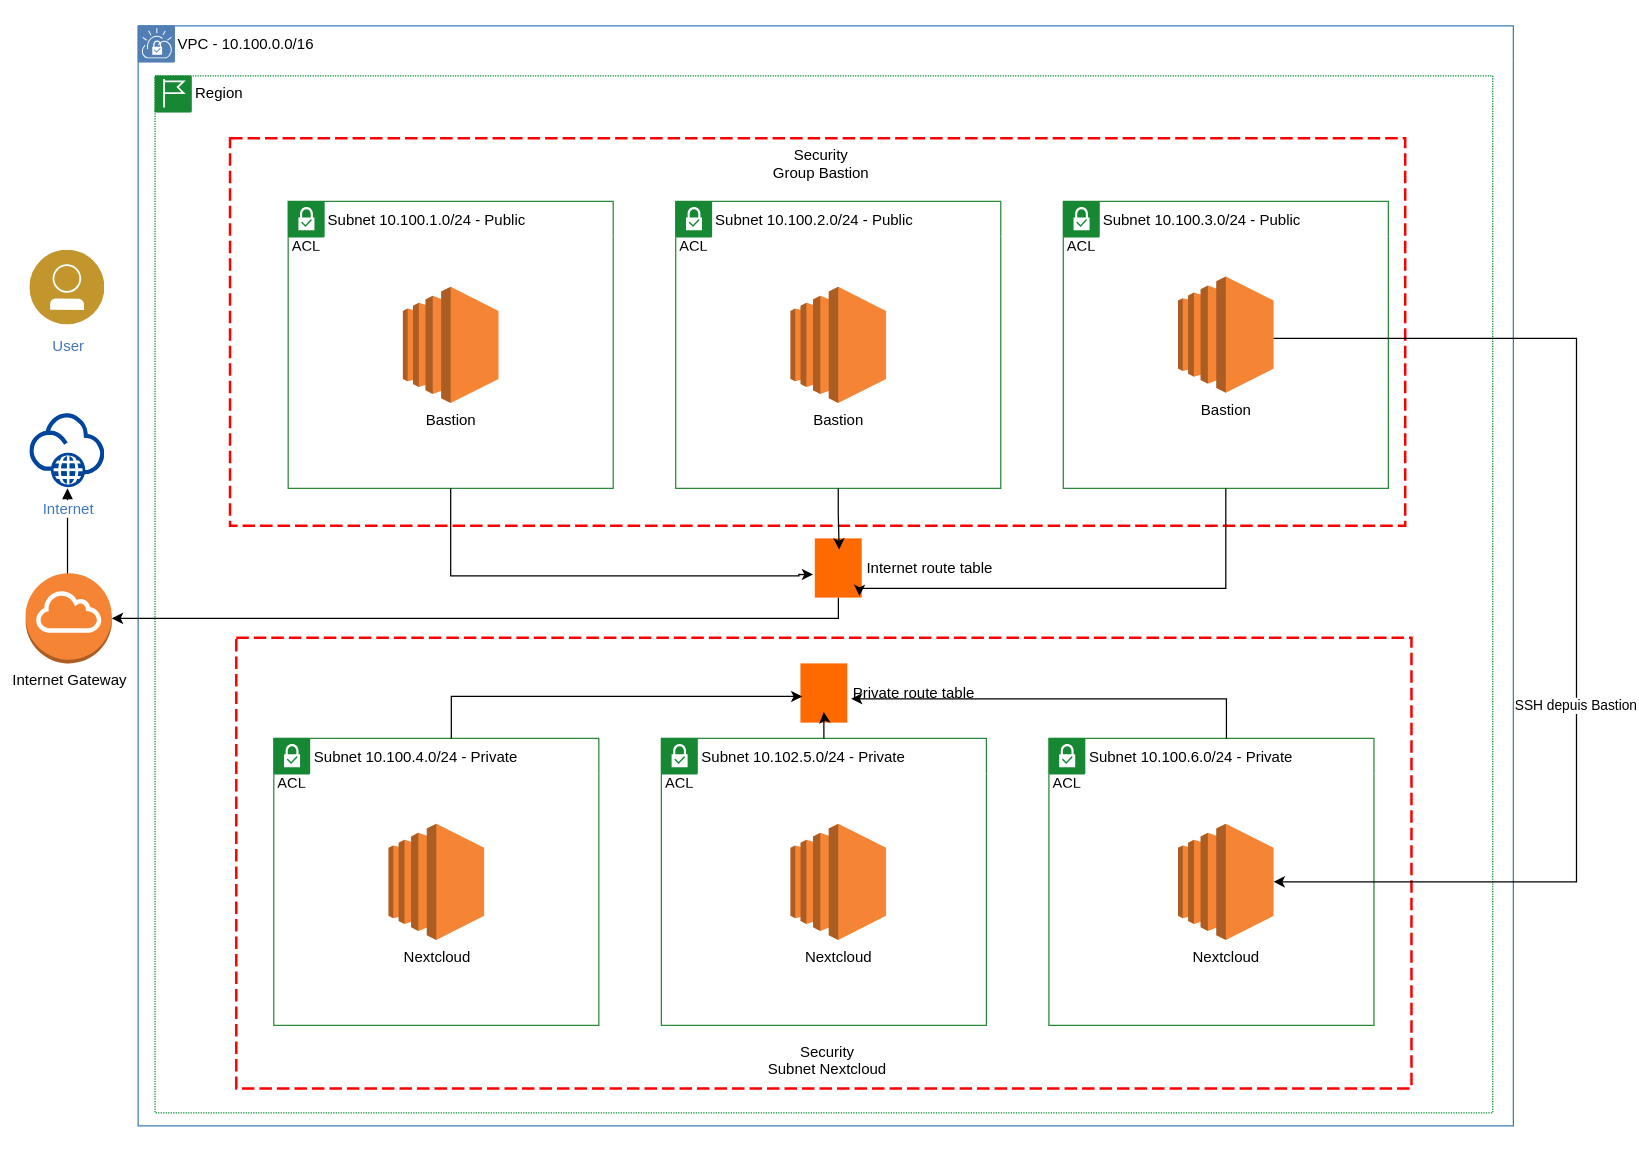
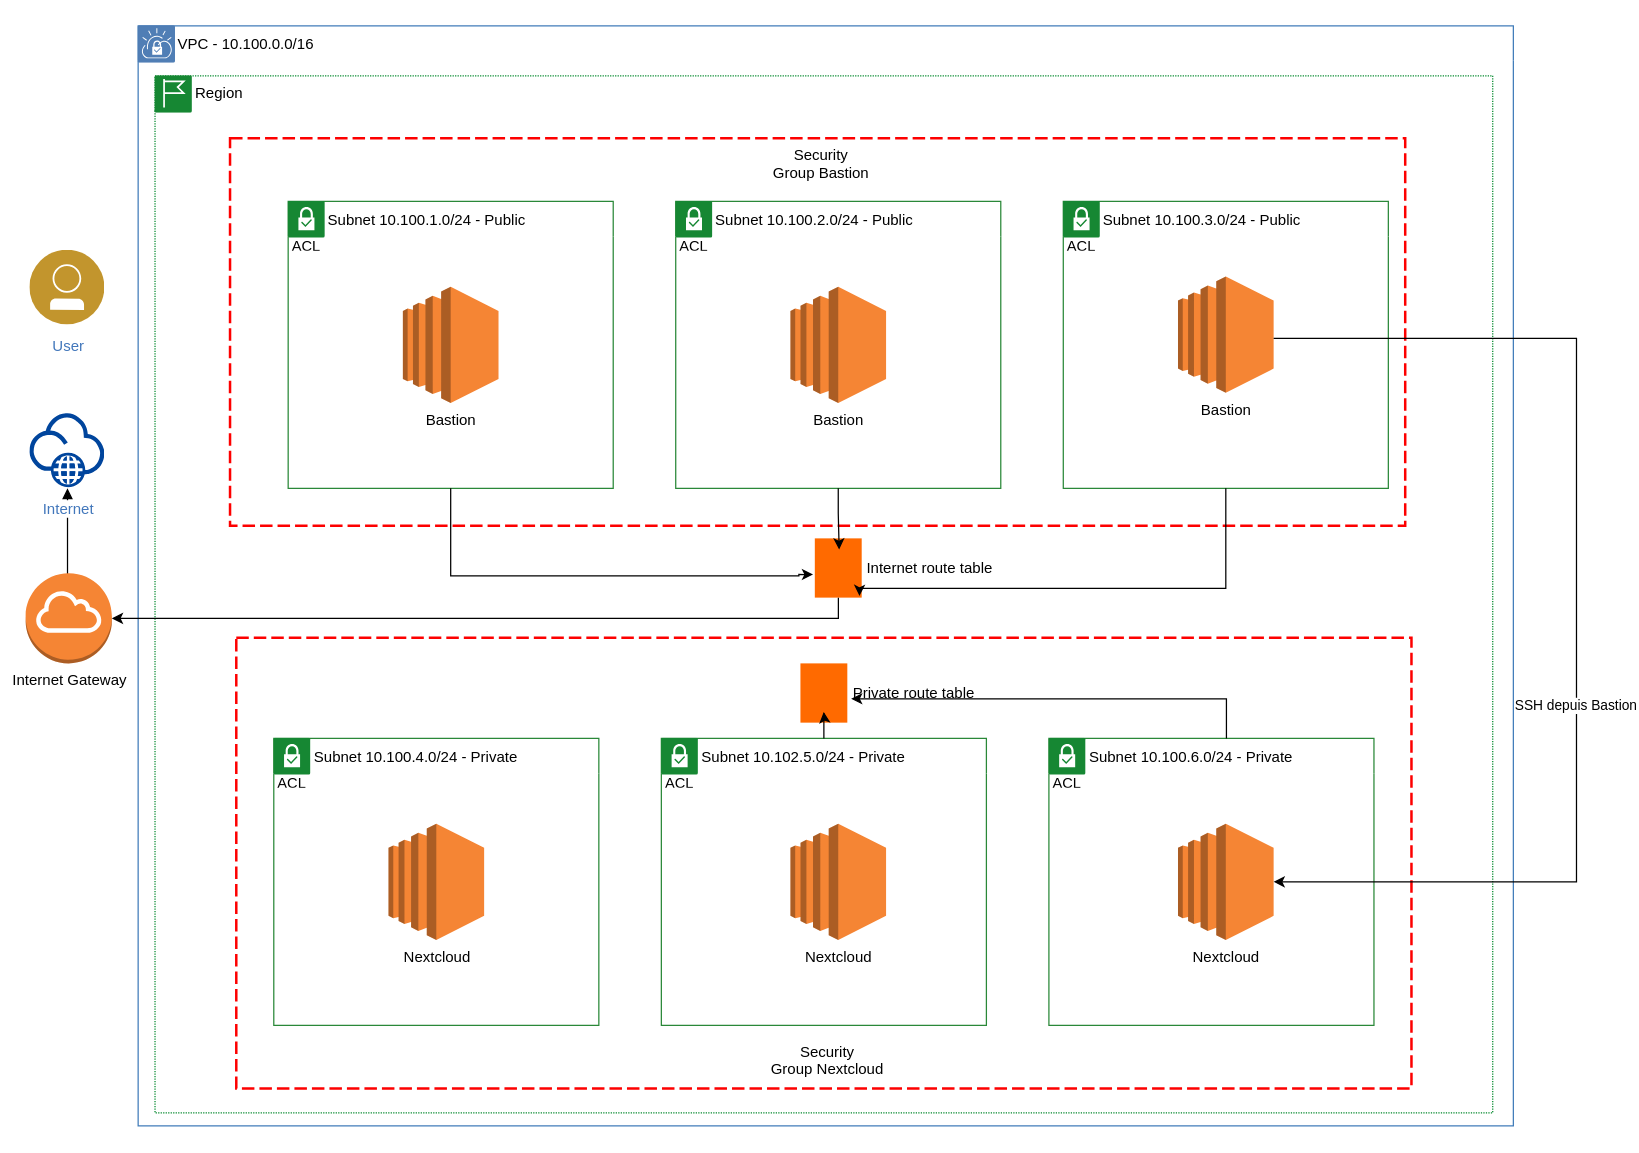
node "Security Subnet Nextcloud": label "Security Subnet Nextcloud" -> "Security Group Nextcloud"
edge "Subnet 10.100.4.0/24 - Private" -> "Private route table": removed
